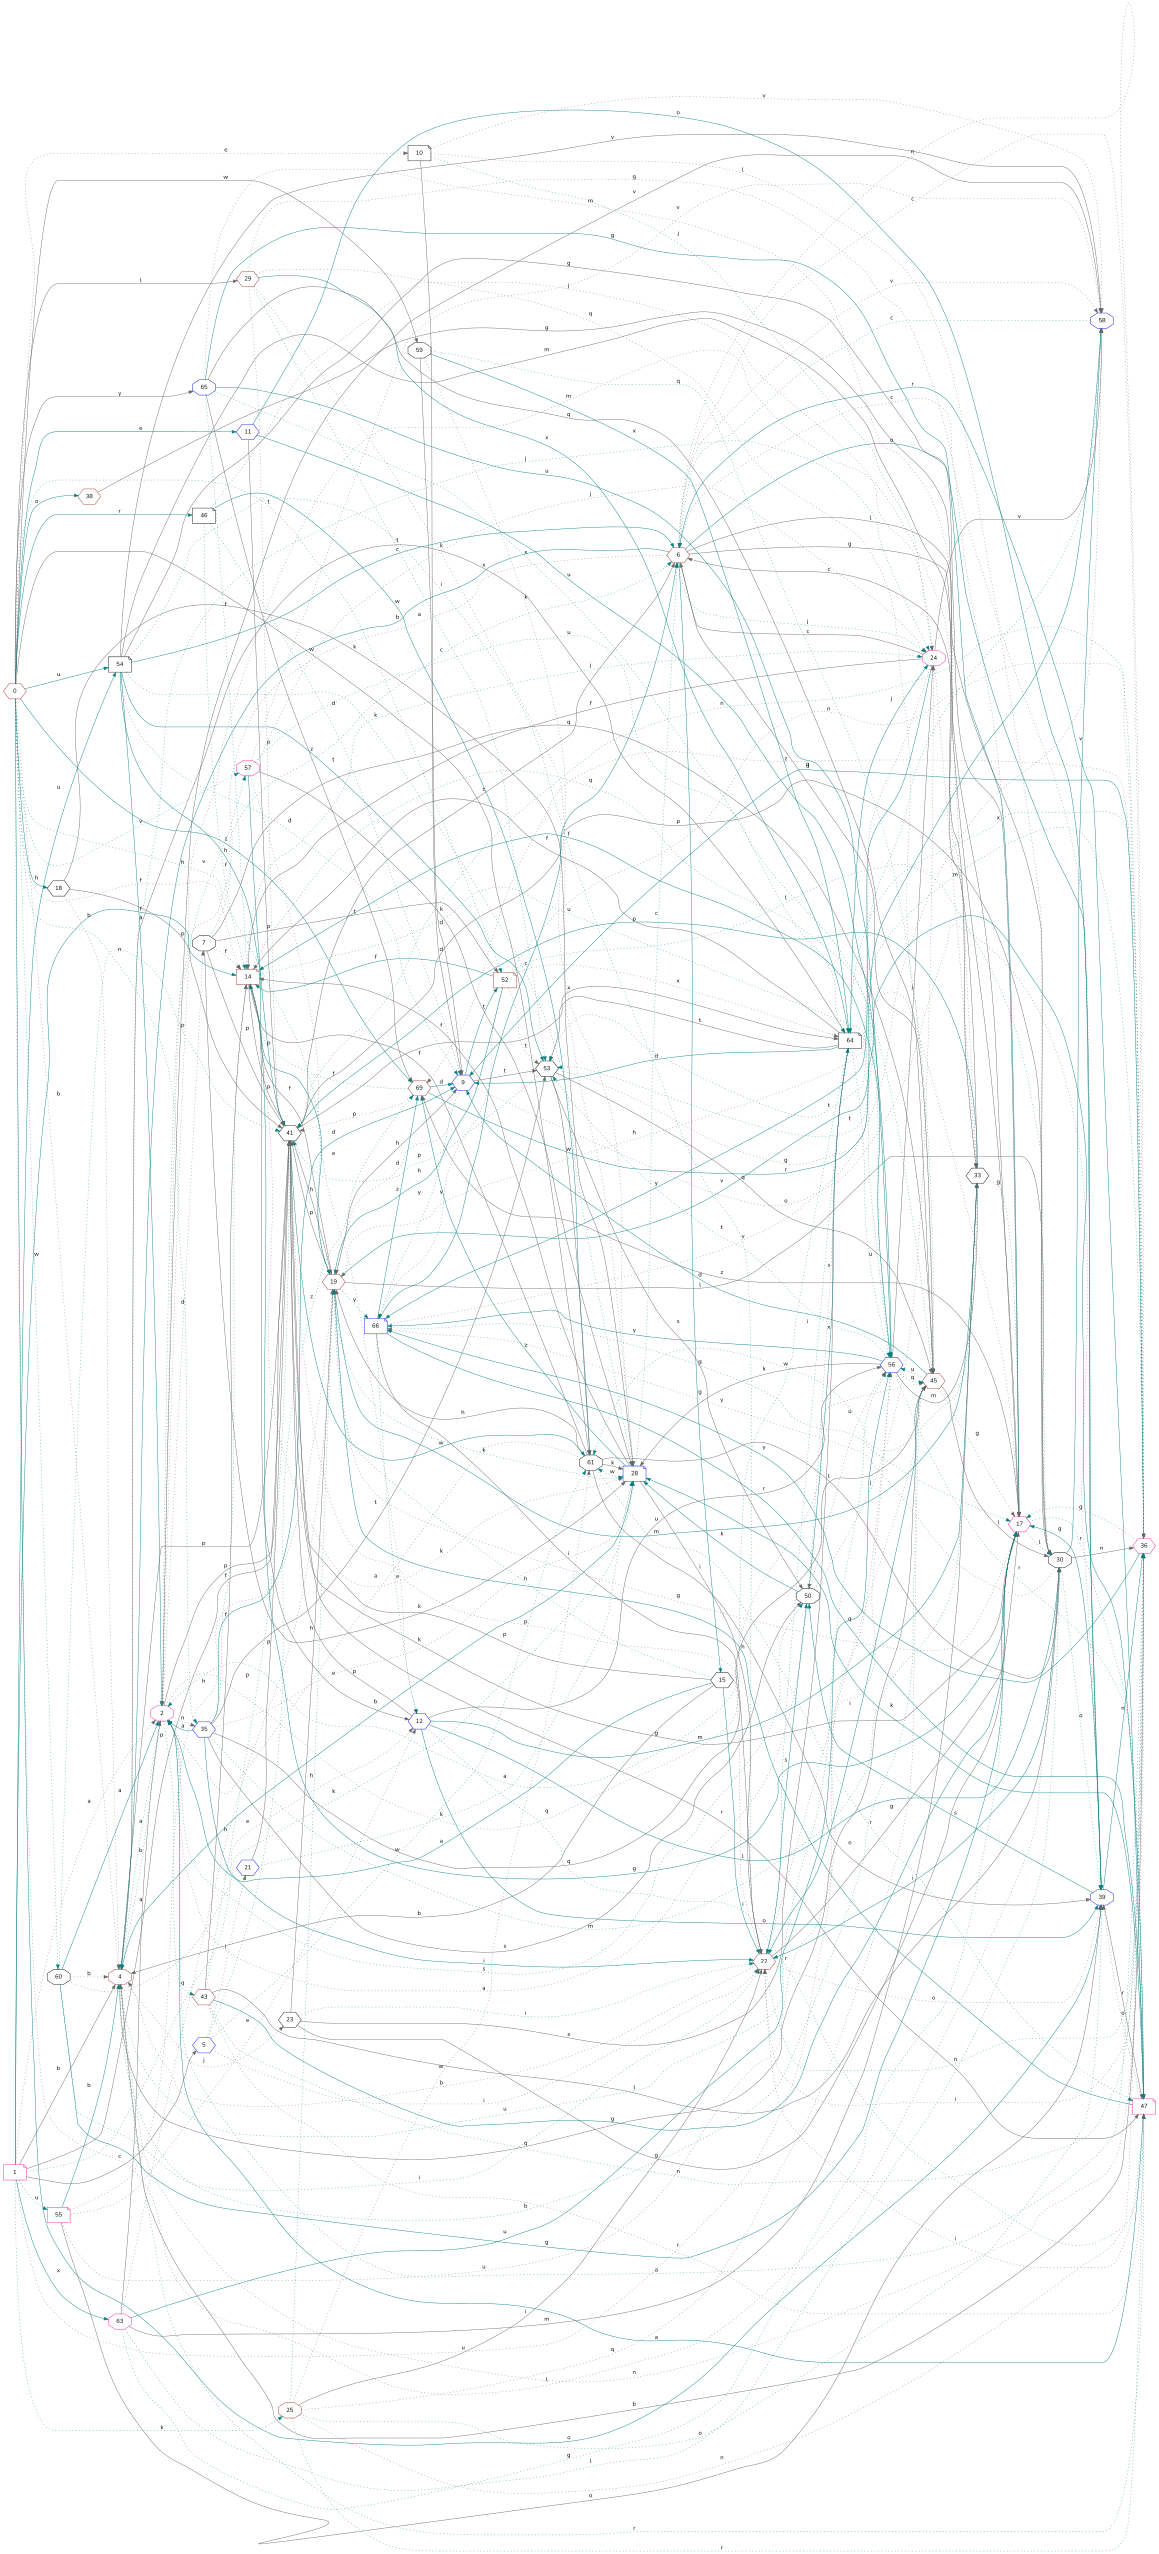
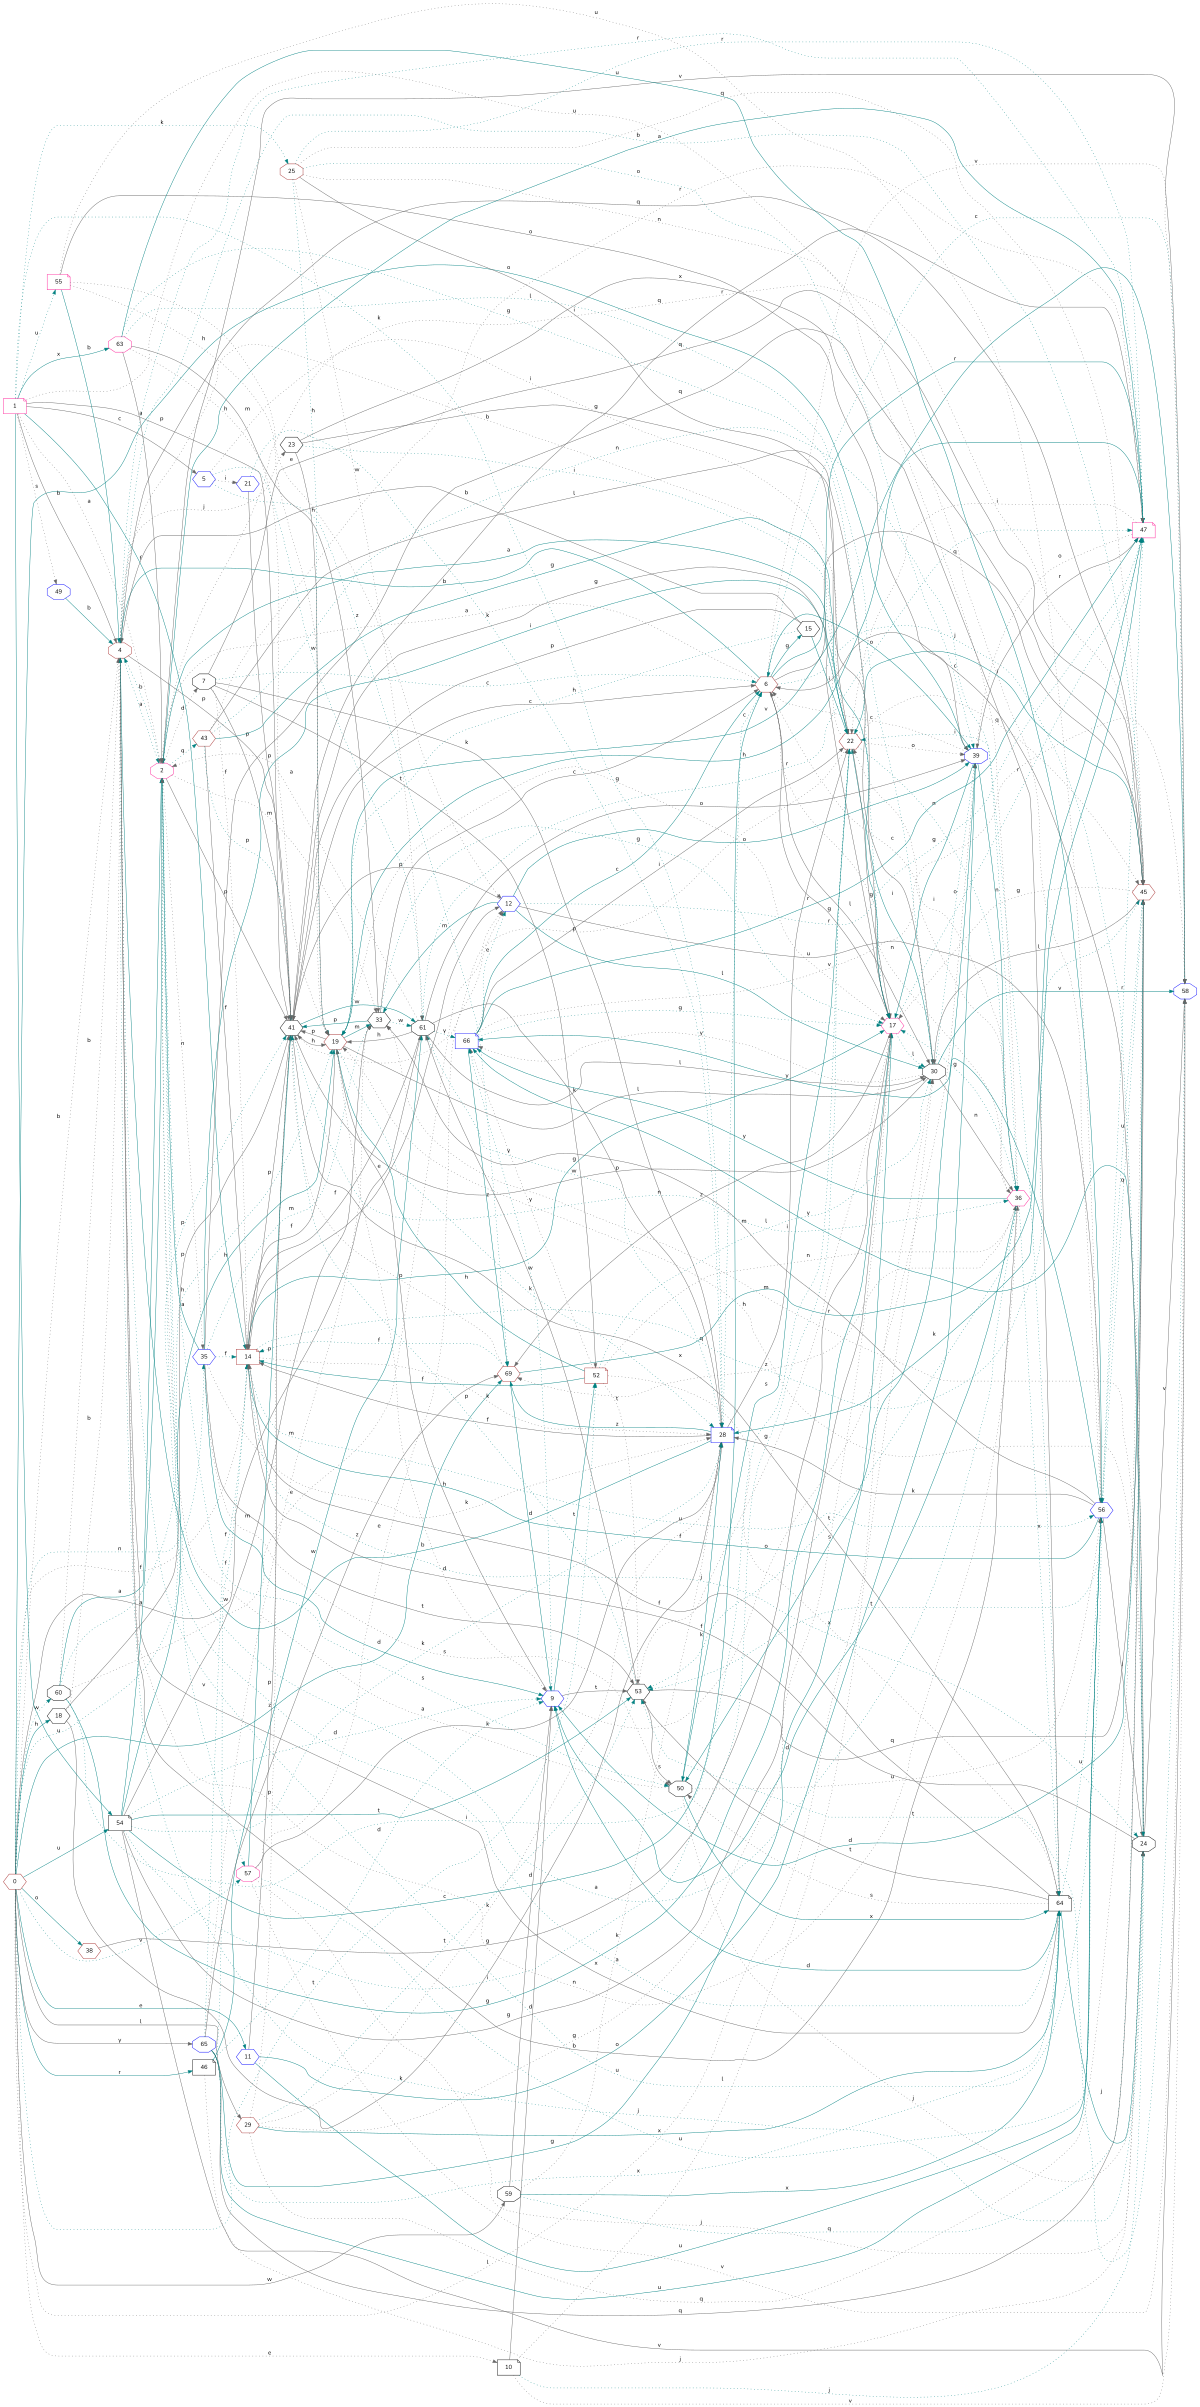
node "49": added
node "24": color deeppink -> black
edge "19" -> "66": now "61" -> "66"
edge "15" -> "2": now "22" -> "2"
edge "35" -> "50": style solid -> dotted
